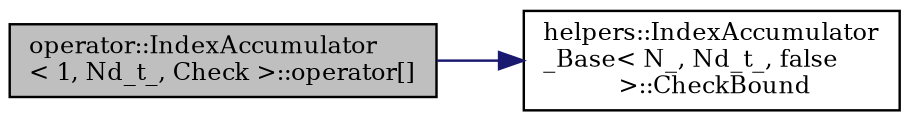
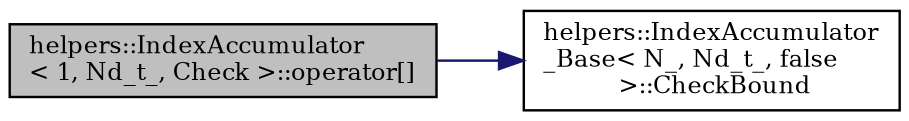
node "operator::IndexAccumulator < 1, Nd_t_, Check >::operator[]": label "operator::IndexAccumulator < 1, Nd_t_, Check >::operator[]" -> "helpers::IndexAccumulator < 1, Nd_t_, Check >::operator[]"
